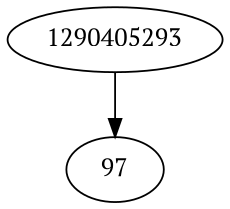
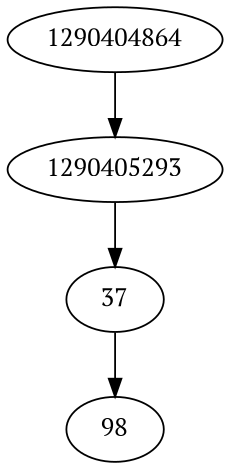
node "1290404864": added
node "97": label "97" -> "37"
node "98": added
